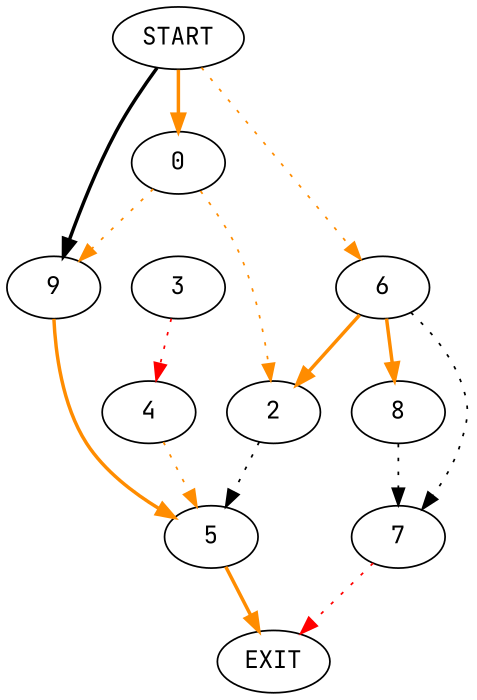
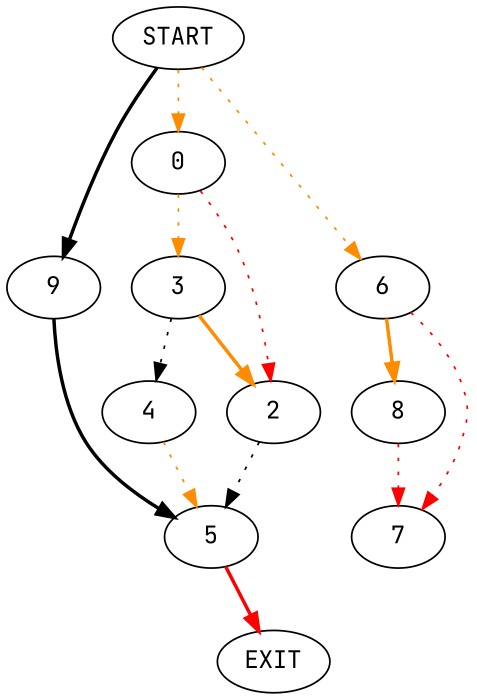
edge "START" -> "0": style bold -> dotted
edge "0" -> "9": now "0" -> "3"
edge "0" -> "2": color darkorange -> red
edge "3" -> "4": color red -> black
edge "6" -> "2": now "3" -> "2"
edge "6" -> "7": color black -> red
edge "9" -> "5": color darkorange -> black
edge "8" -> "7": color black -> red
edge "5" -> "EXIT": color darkorange -> red
edge "7" -> "EXIT": removed
